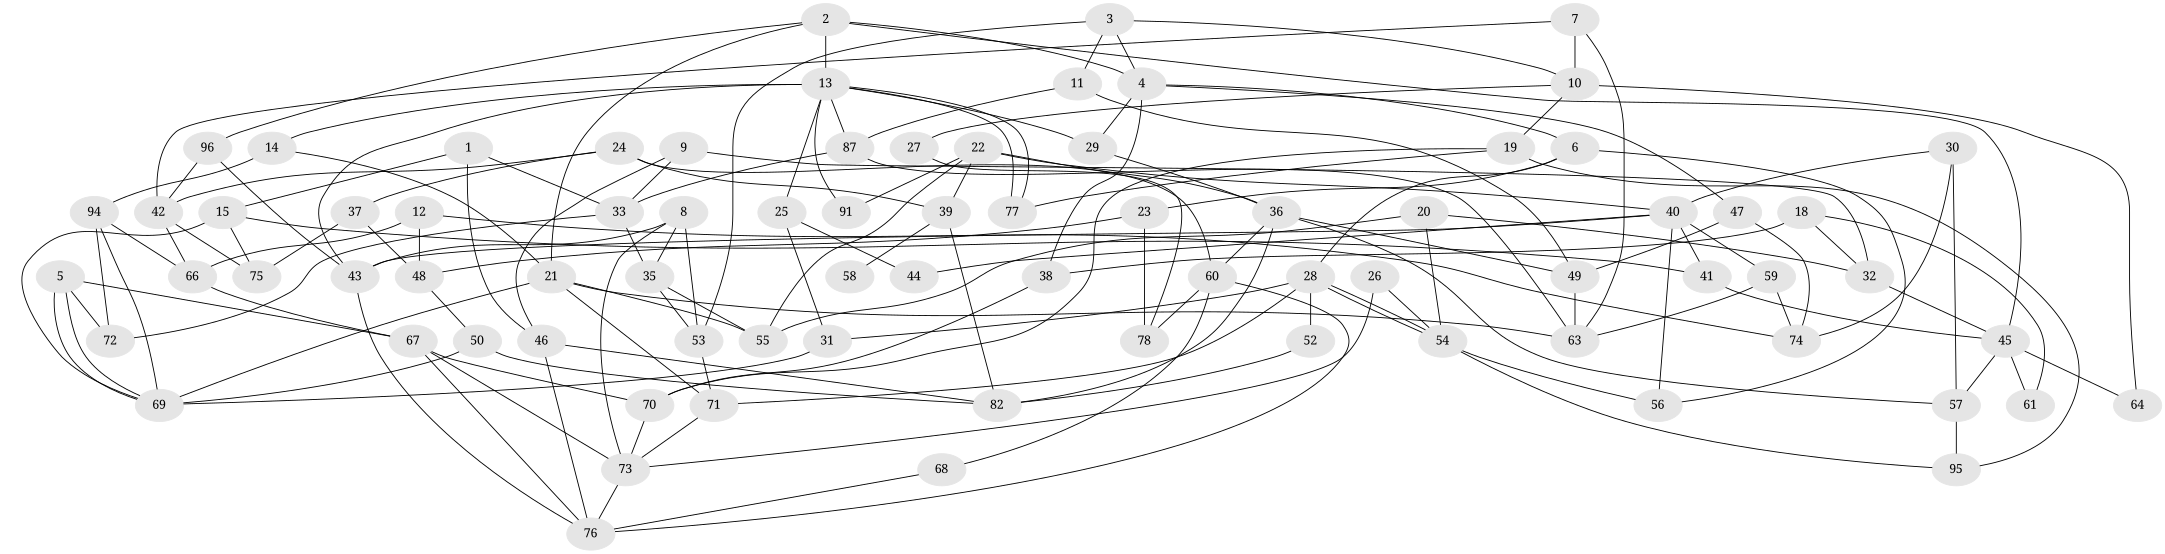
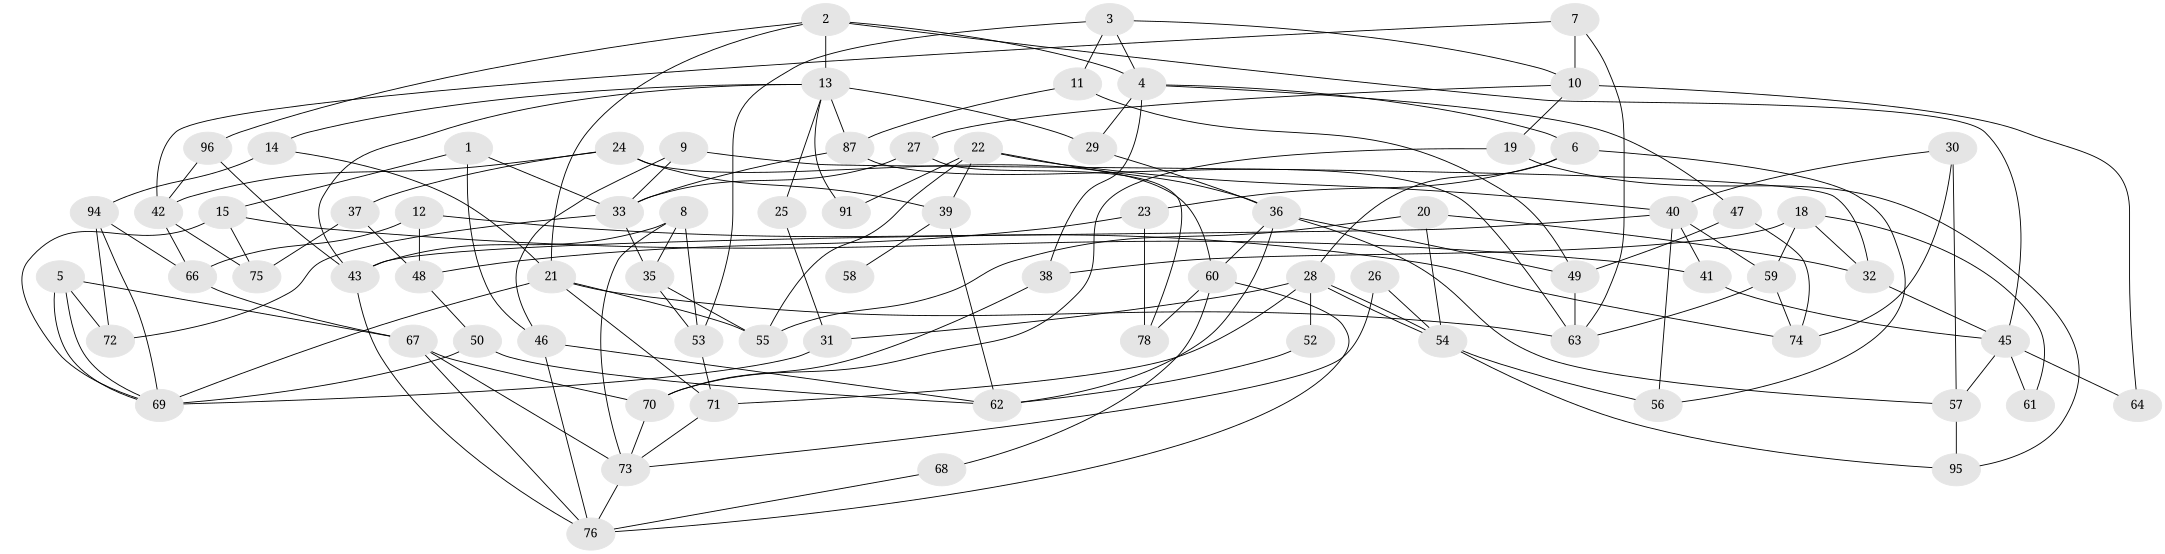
edge "27" -- "33": added
node "77": removed
edge "18" -- "59": added
node "44": removed
node "82": label "82" -> "62"
